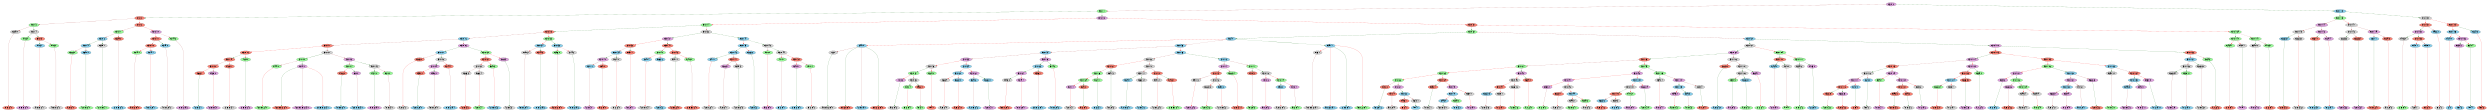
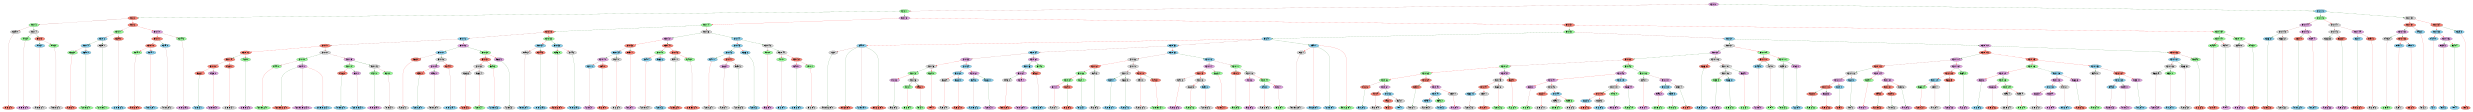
node "[D  F  G  B](8)": removed
